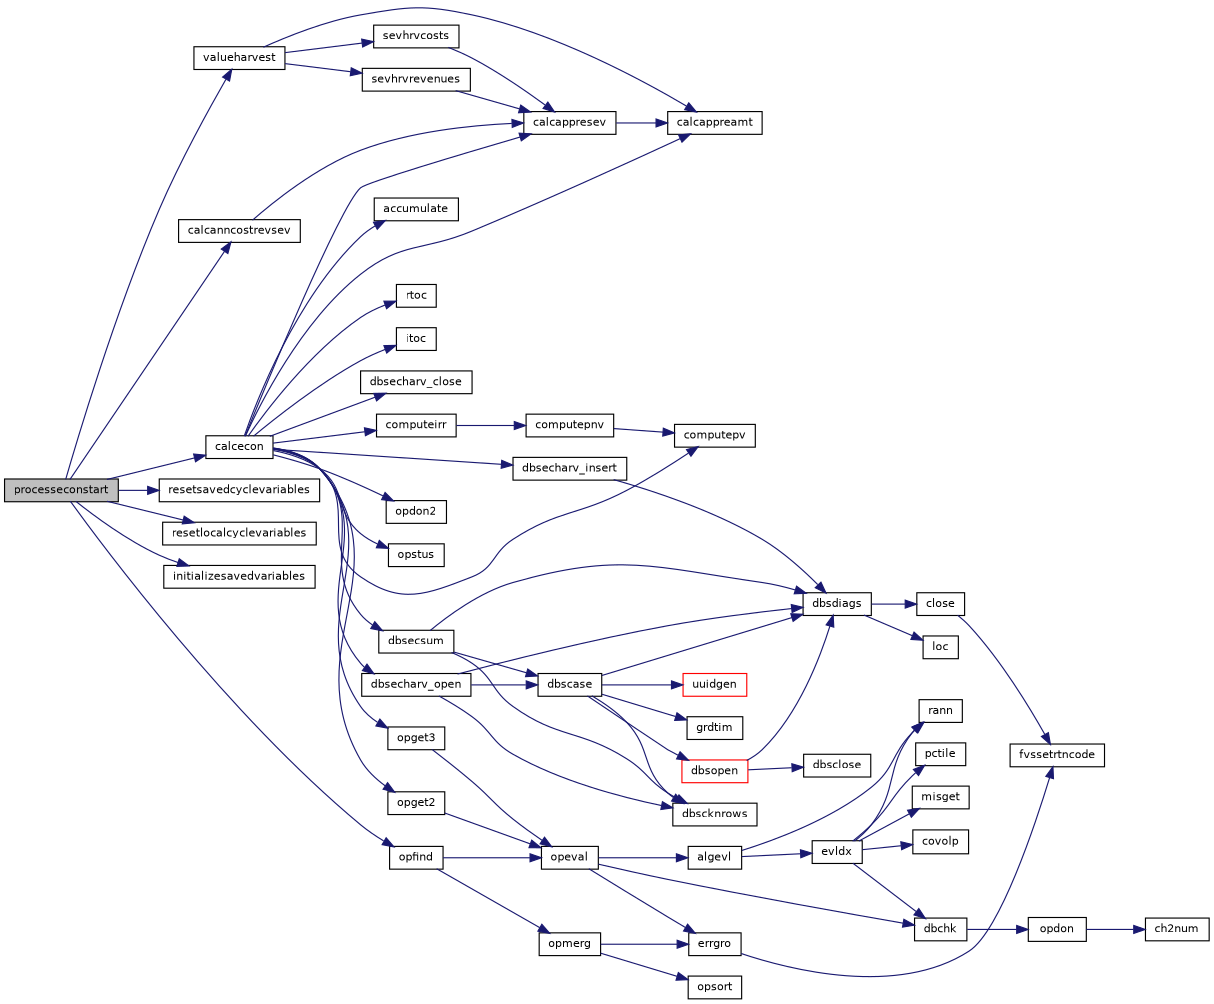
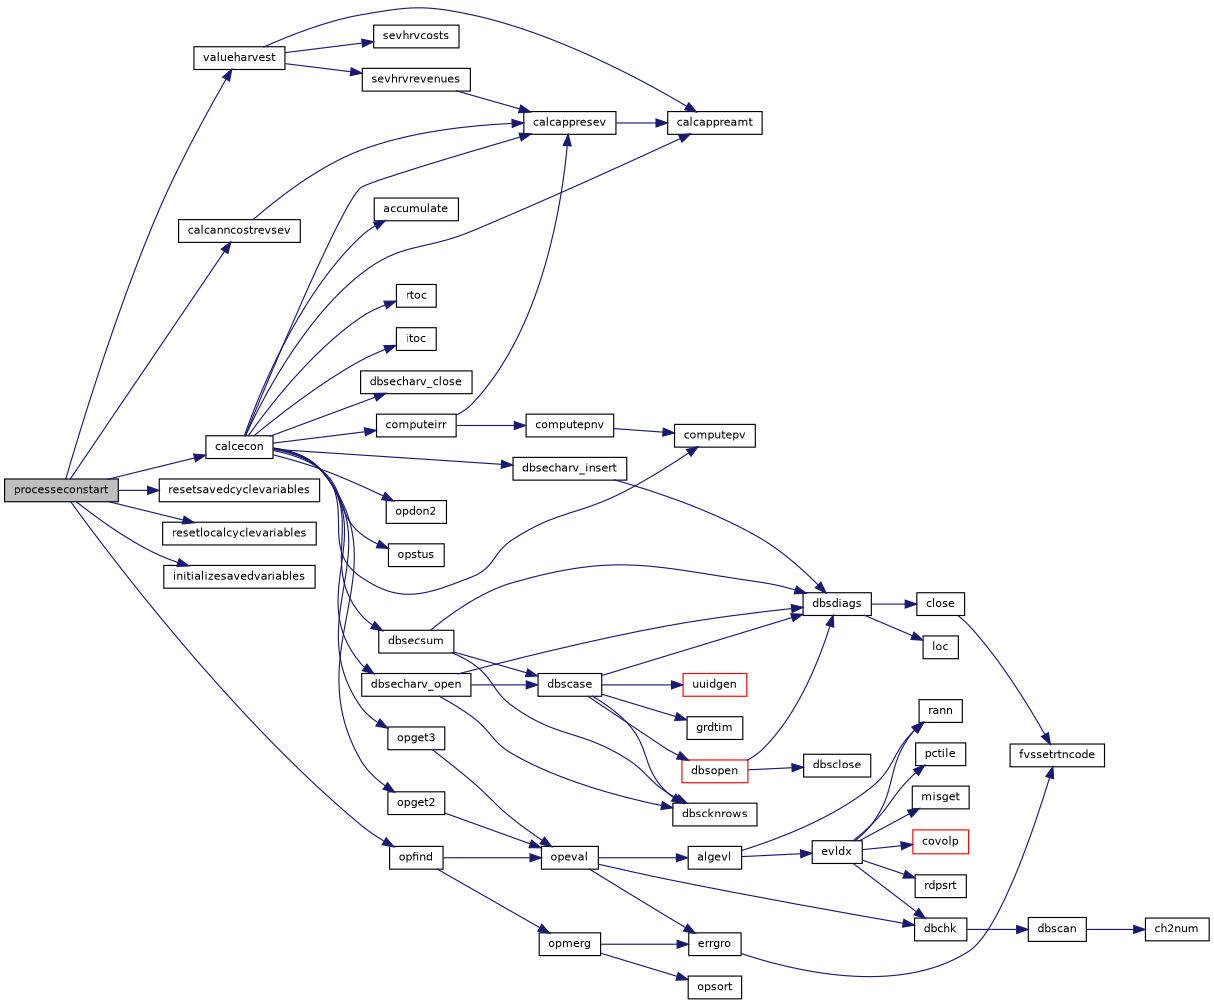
edge "sevhrvcosts" -> "calcappresev": now "computeirr" -> "calcappresev"
node "covolp": color black -> red
node "rdpsrt": added
node "opdon": label "opdon" -> "dbscan"
